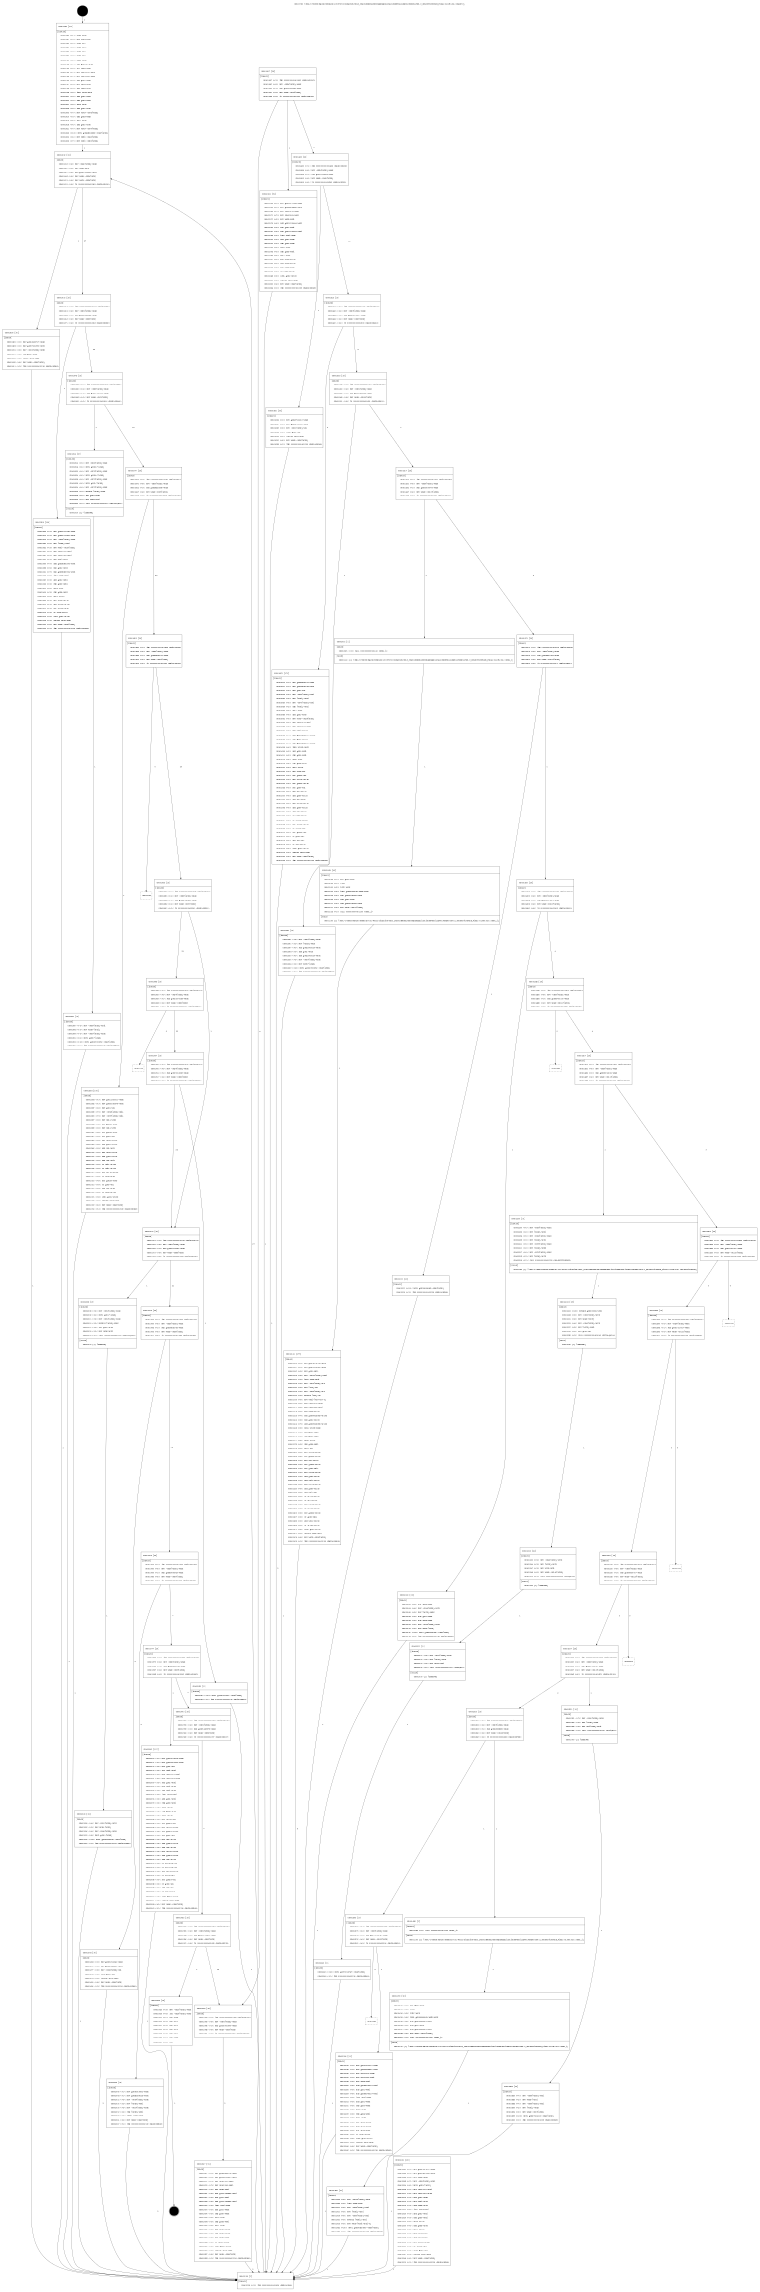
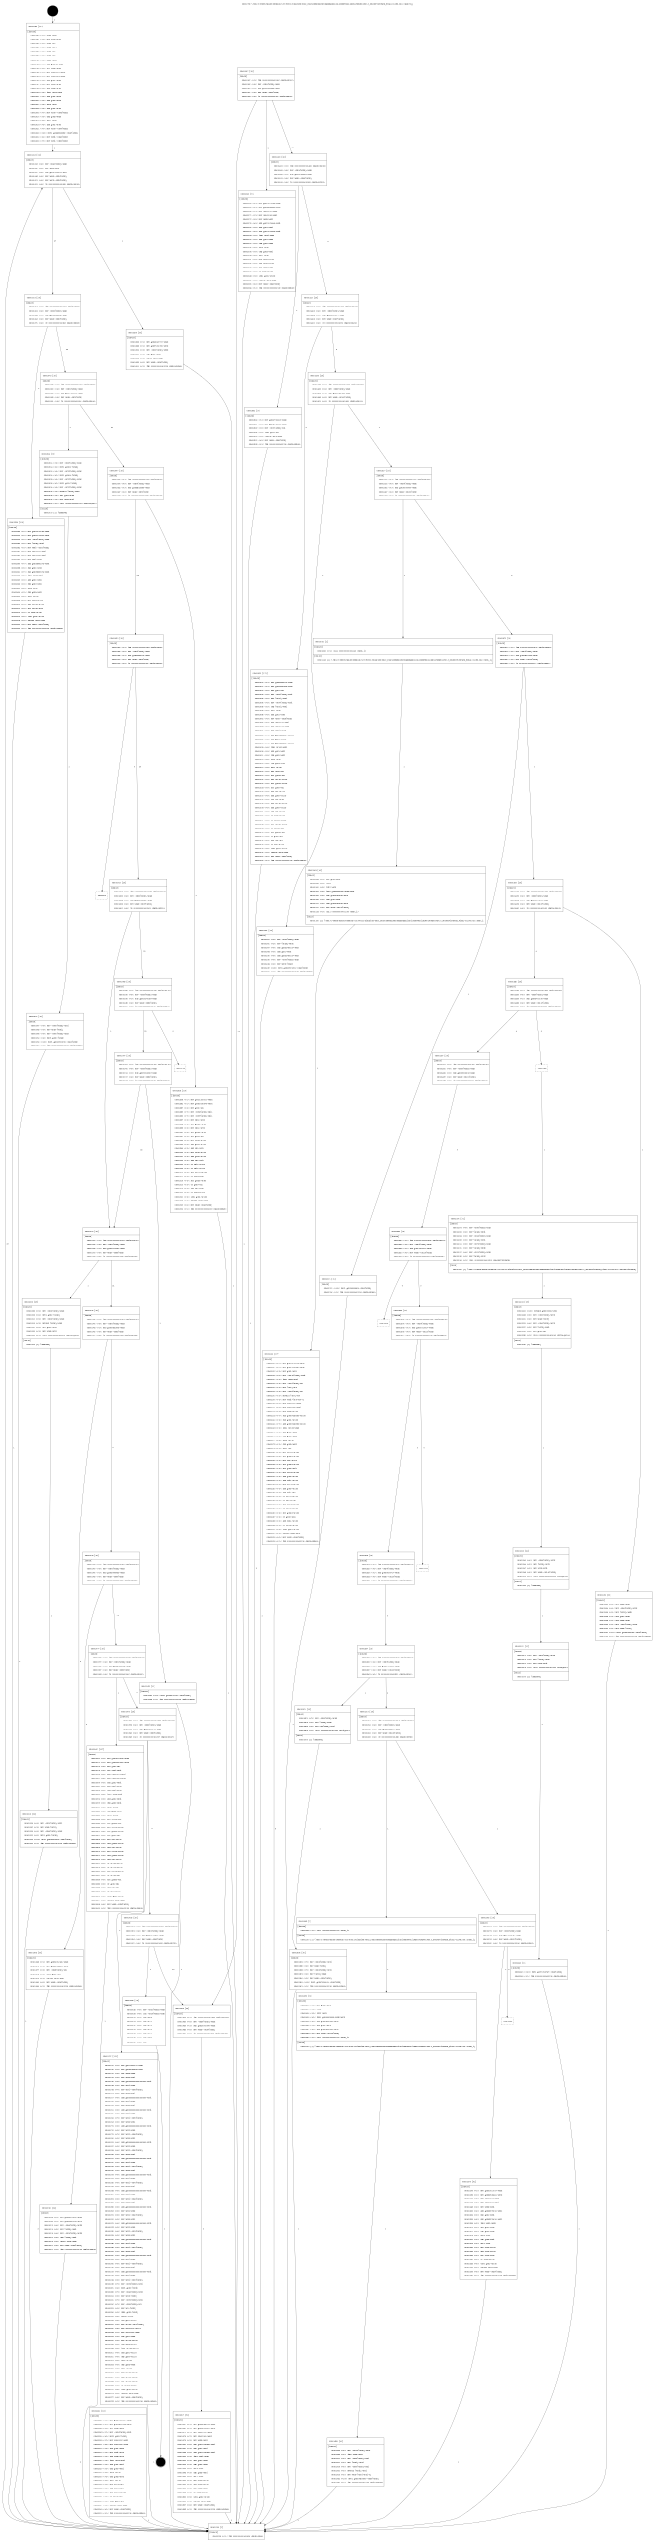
edge "0x401ac7 [28]" -> "0x402204 [31]": now "0x401da0" -> "0x402204 [31]"
node "0x402273": removed
node "0x401c37 [331]": added
